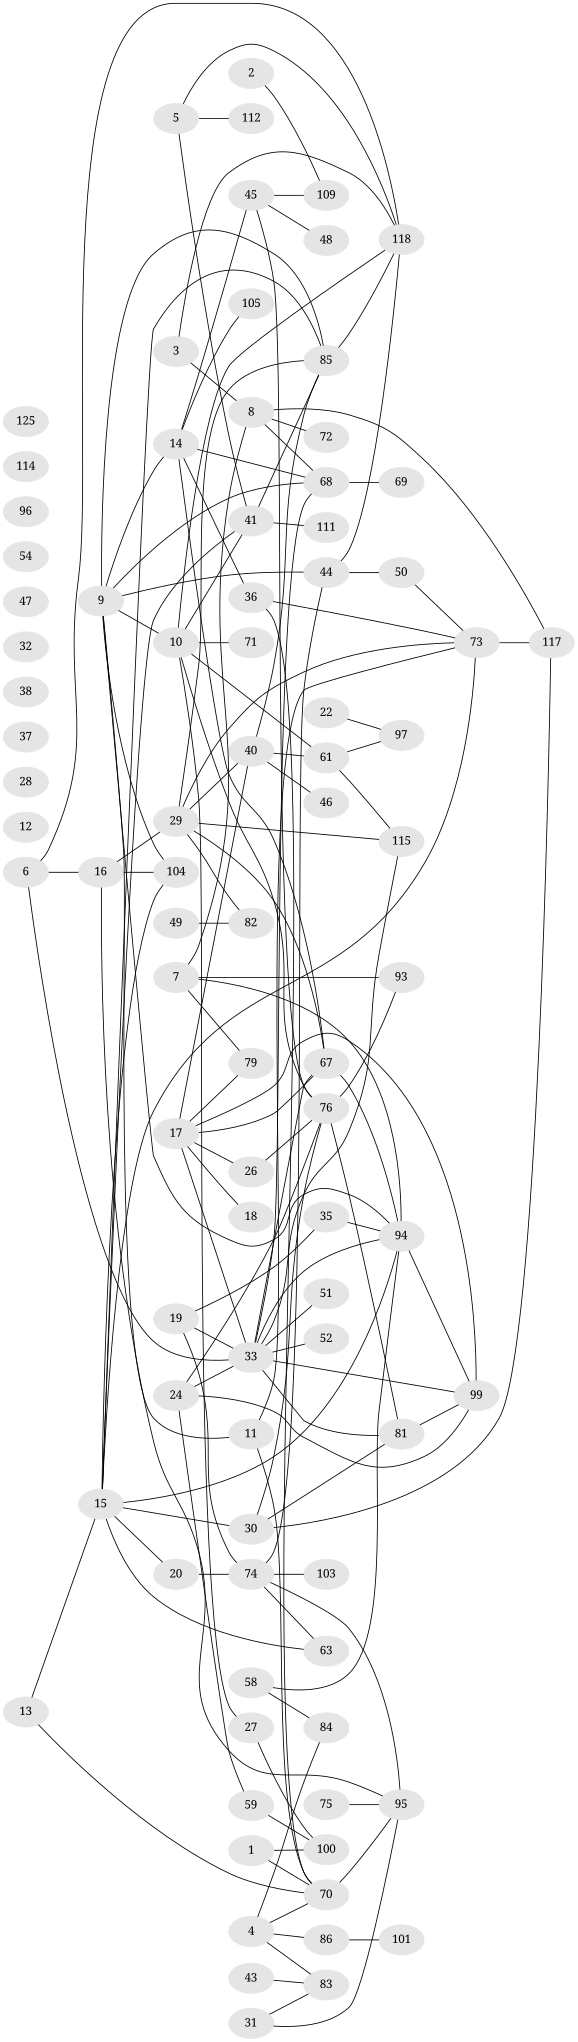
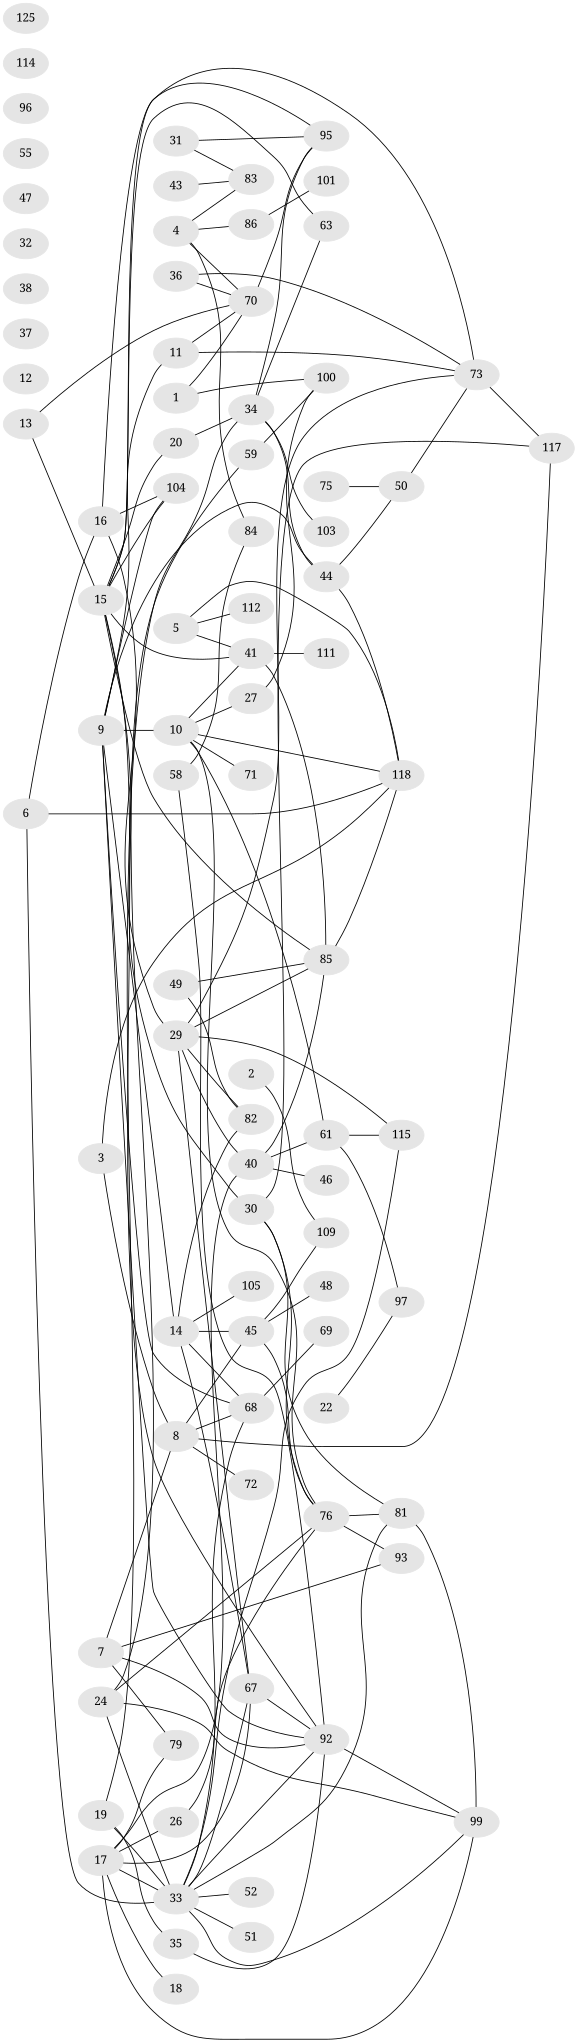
edge "85" -- "9": now "85" -- "49"
edge "14" -- "36": now "14" -- "82"
node "54": label "54" -> "55"
node "28": removed
node "94": label "94" -> "92"
edge "45" -- "8": added
node "74": label "74" -> "34"
edge "75" -- "95": now "75" -- "50"
